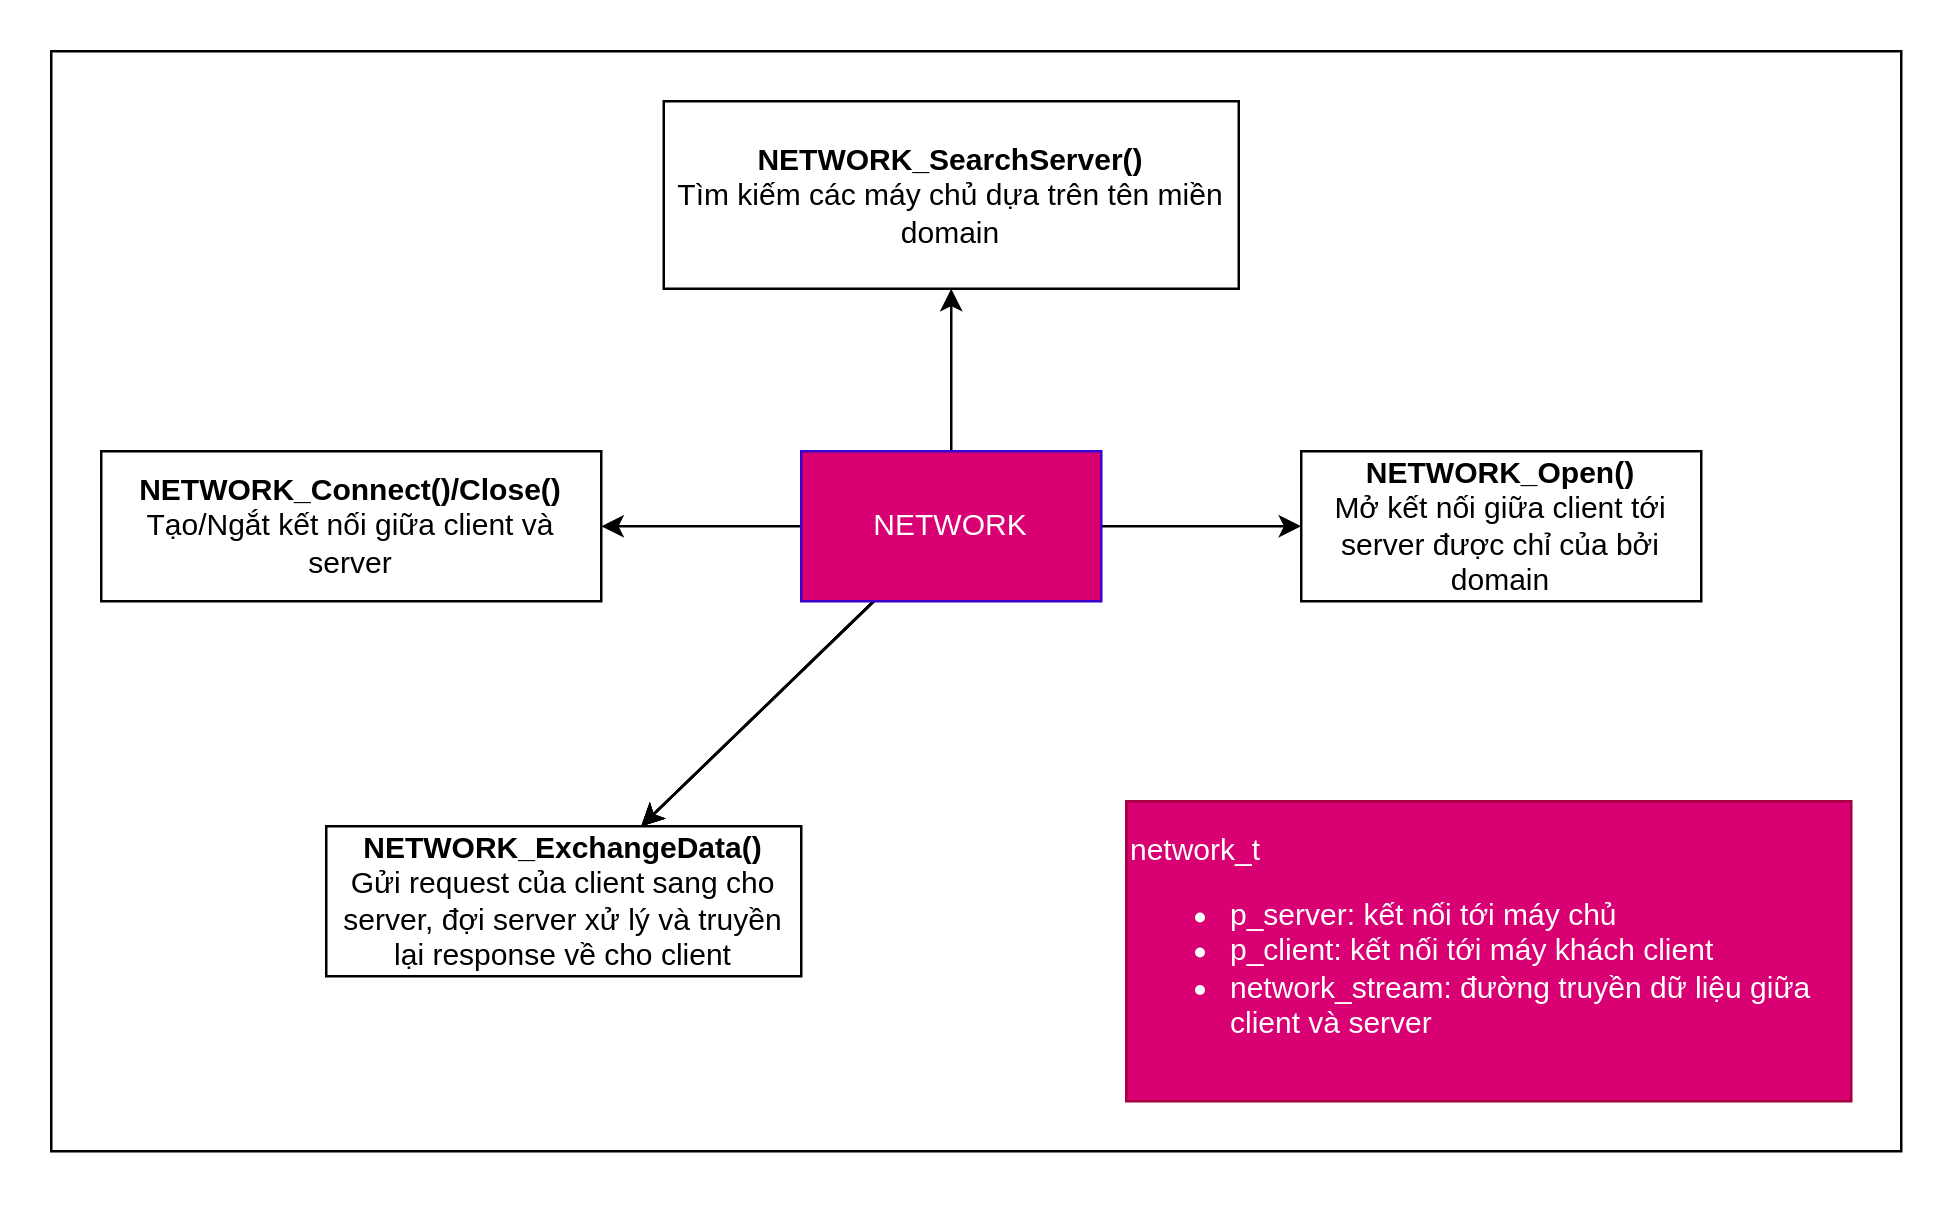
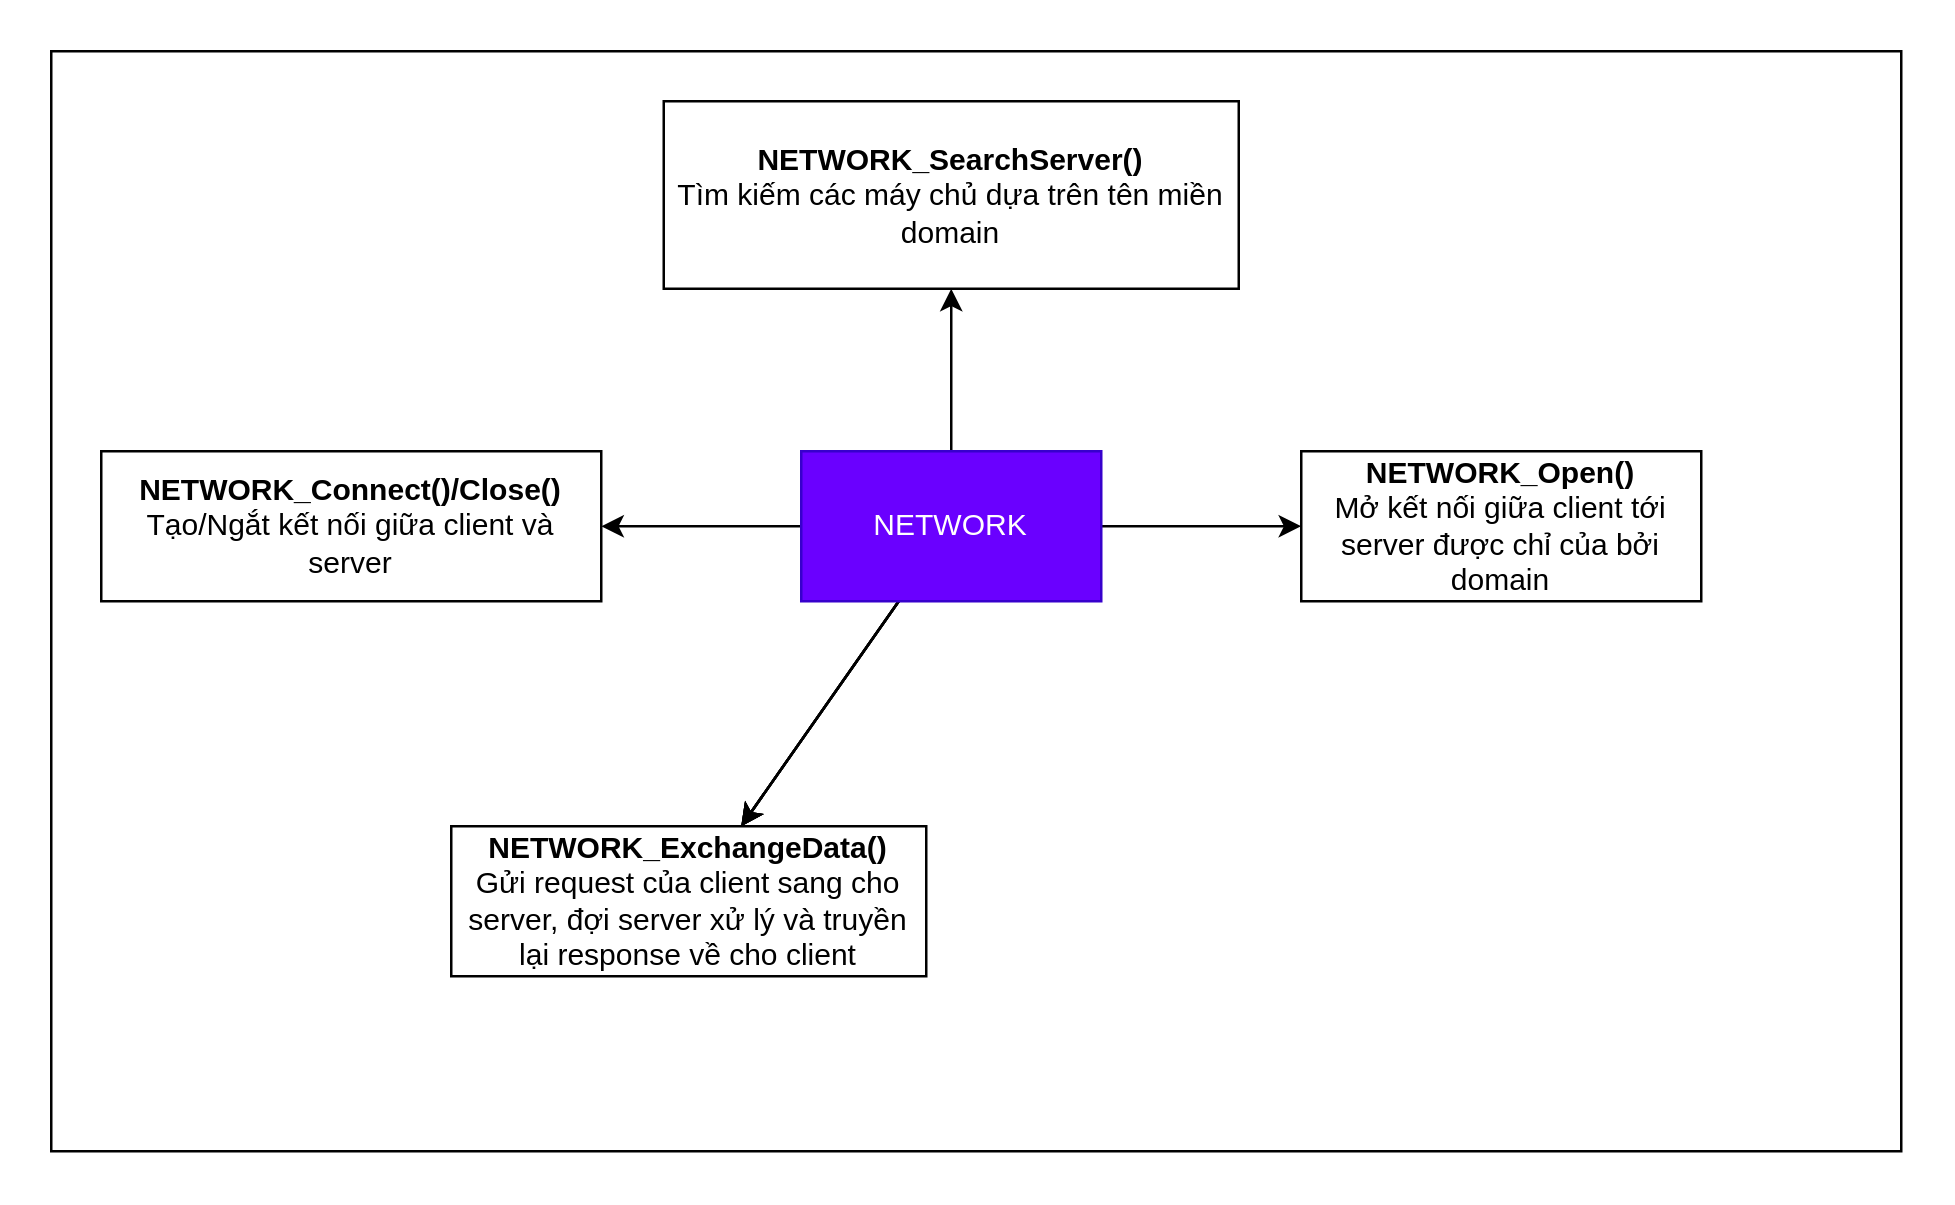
node "NETWORK": fillcolor #d80073 -> #6a00ff
node "NETWORK_ExchangeData() Gửi request của client sang cho server, đợi server xử lý và truyền lại response về cho client": moved (564, 901) -> (689, 901)
node "network_t p_server: kết nối tới máy chủ p_client: kết nối tới máy khách client network_stream: đường truyền dữ liệu giữa client và server": removed
